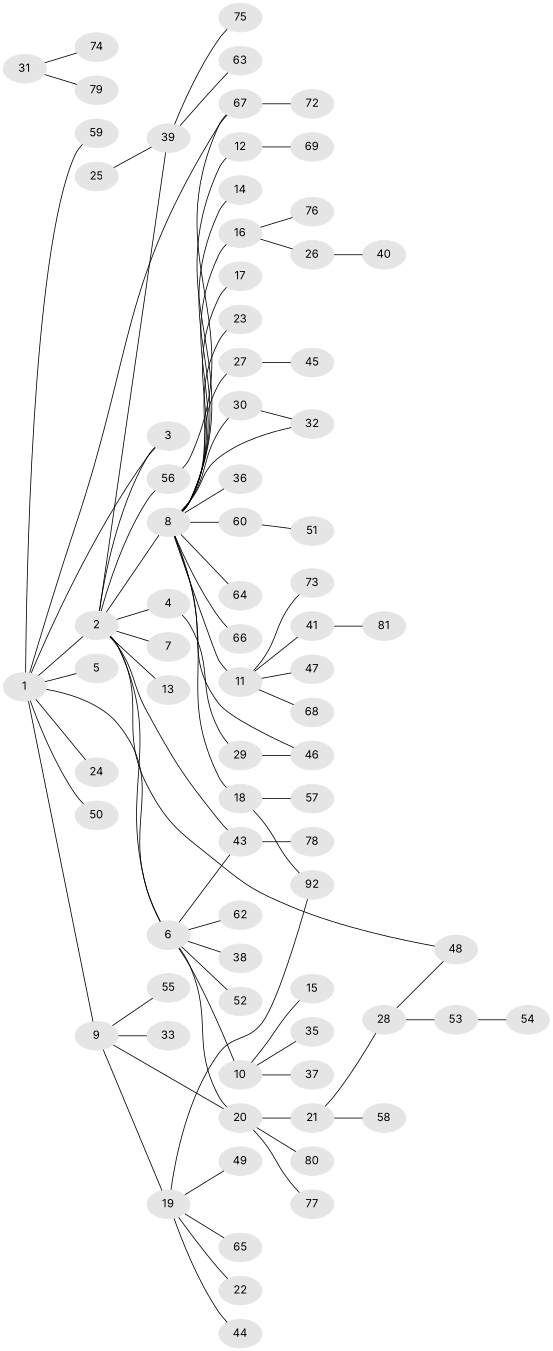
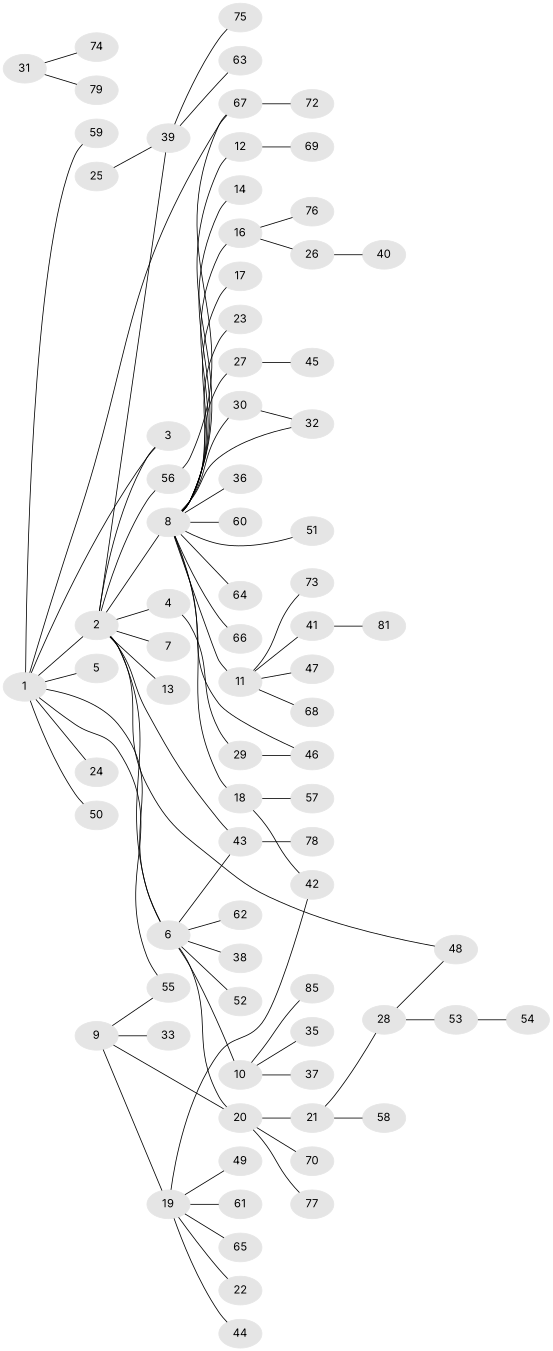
edge "60" -- "51": now "8" -- "51"
edge "1" -- "9": now "1" -- "55"
node "92": label "92" -> "42"
node "15": label "15" -> "85"
node "80": label "80" -> "70"
node "61": added
